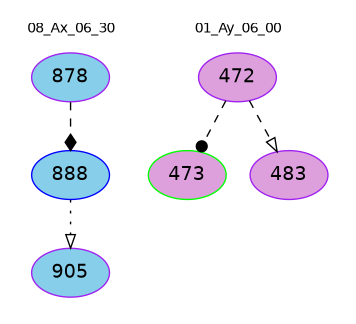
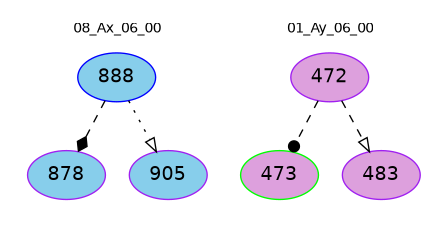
cluster "08_Ax_06_30": label "08_Ax_06_30" -> "08_Ax_06_00"
edge "878" -> "888": reversed
